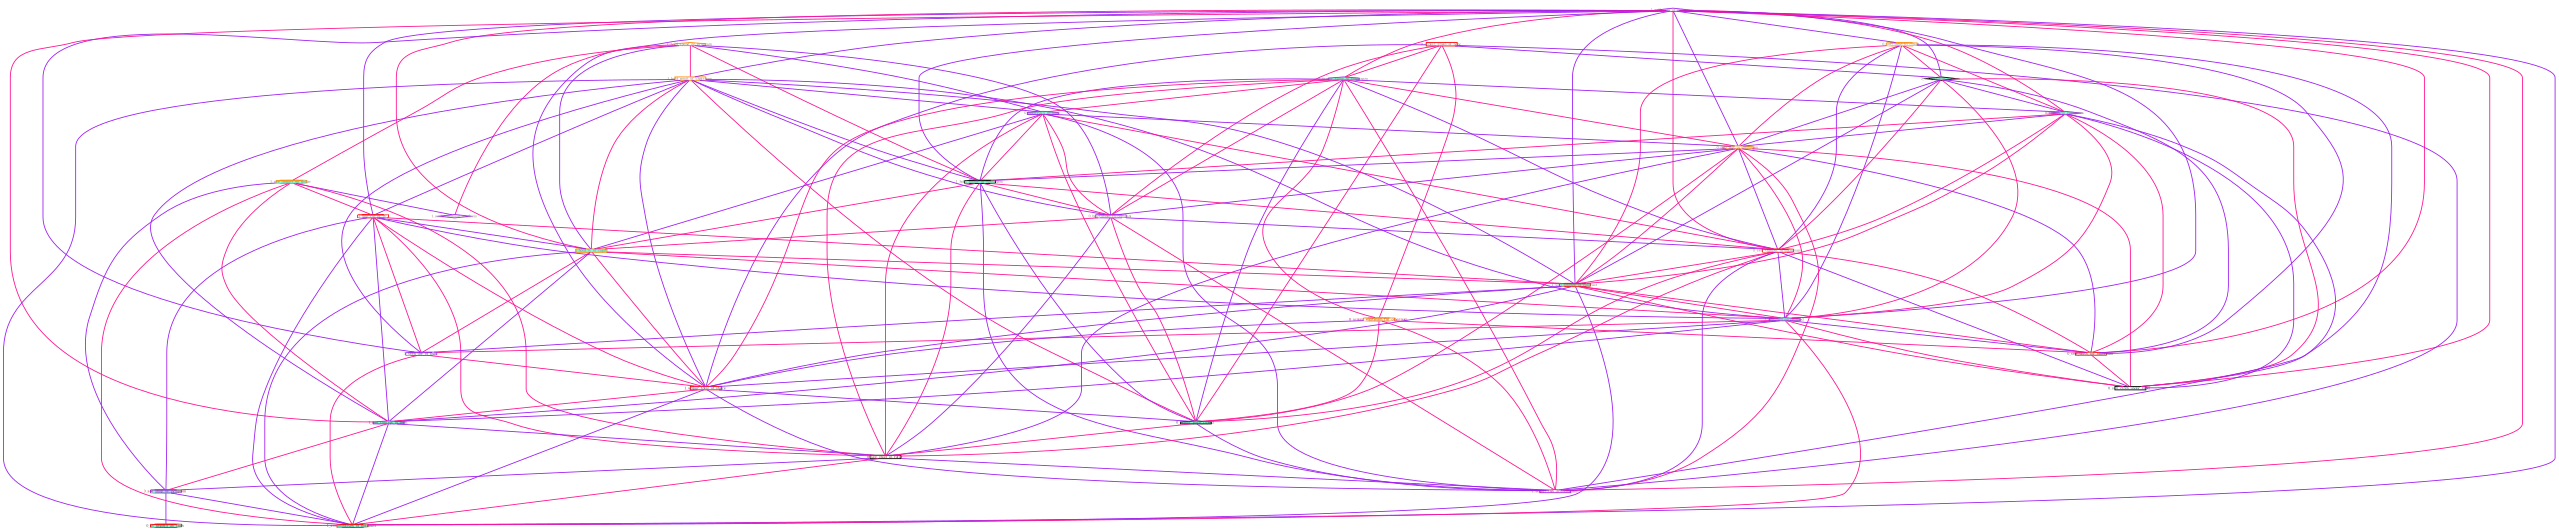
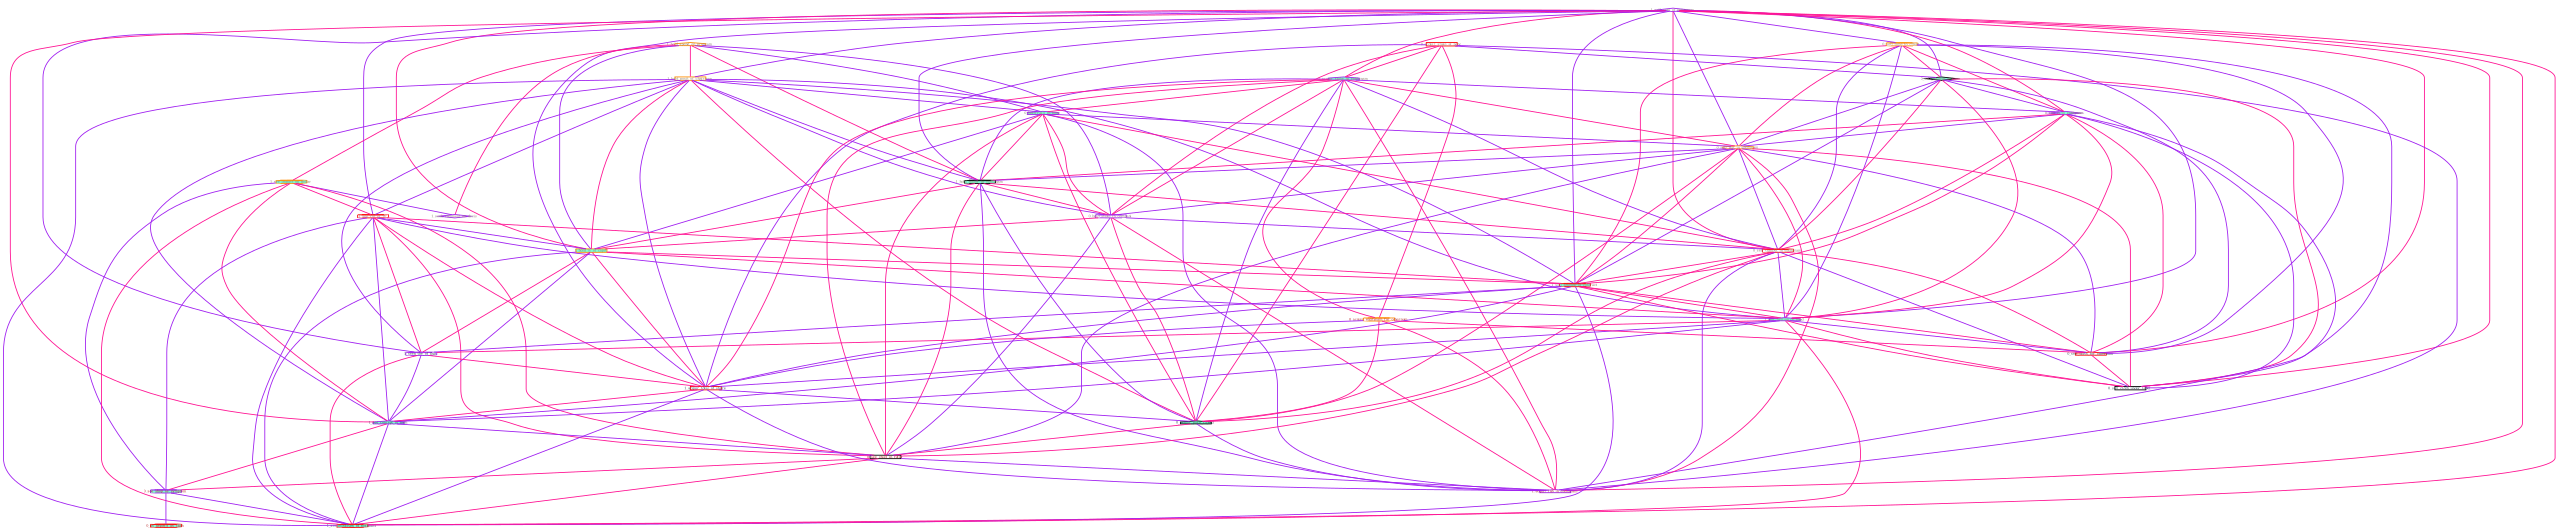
edge "1_seen_the_of_that" -- "1_see_concept_of_both": added
edge "0_see_chief_in_futur" -- "0_see_shop_as_symptom": color purple -> deeppink
edge "1_sell_copi_of_entitynam" -- "1_see_modicum_of_normalci": color purple -> deeppink
node "0_us_deposit_as_cach": fontcolor #2f4f4f -> #b22222
